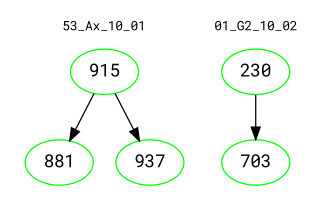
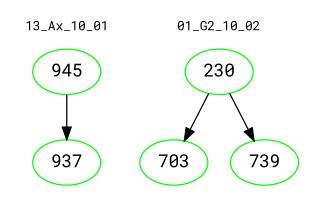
cluster "53_Ax_10_01": label "53_Ax_10_01" -> "13_Ax_10_01"
node "915": label "915" -> "945"
node "881": removed
node "739": added
